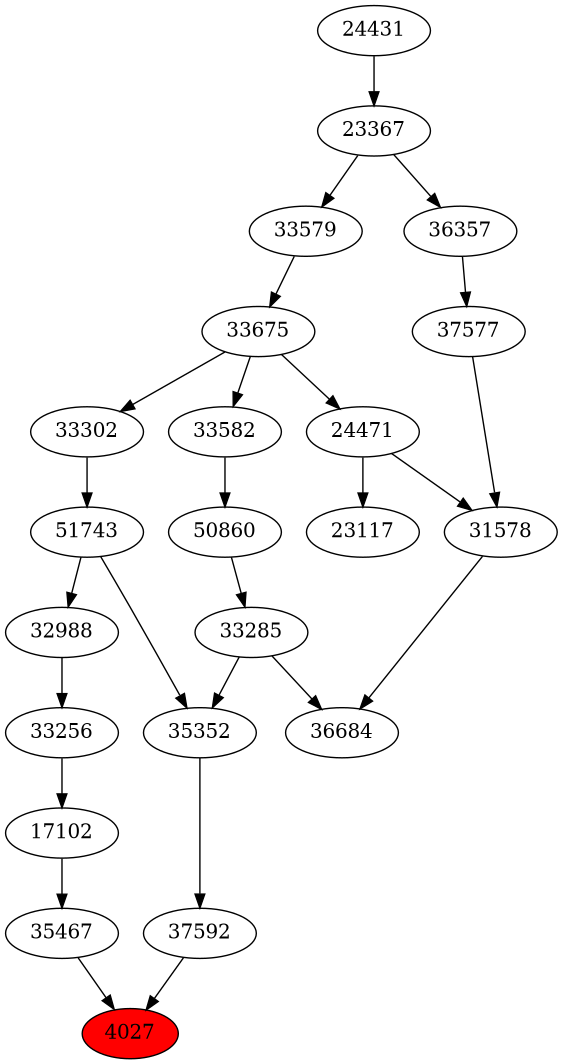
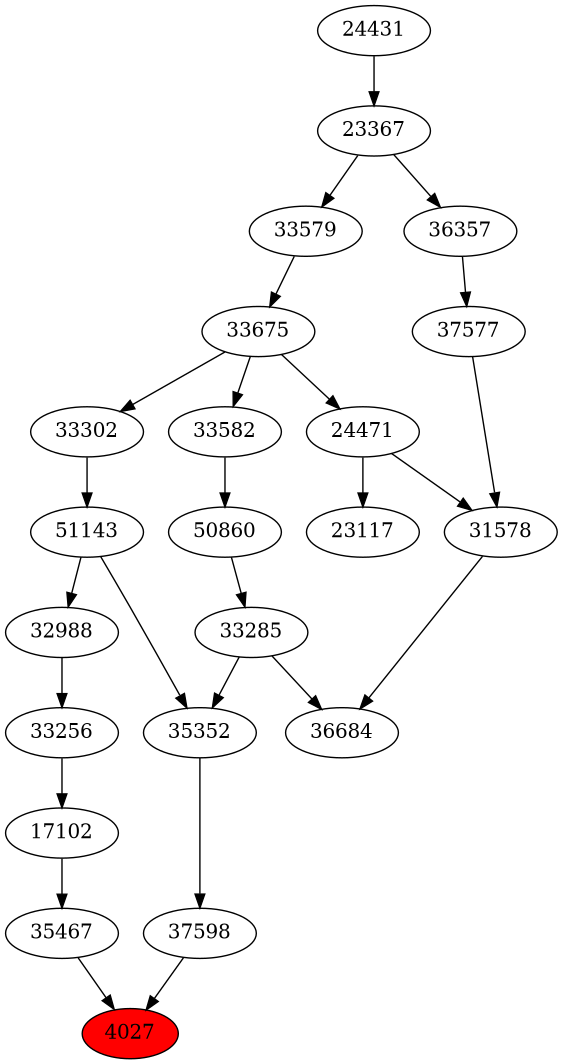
node "51743": label "51743" -> "51143"
node "37592": label "37592" -> "37598"
